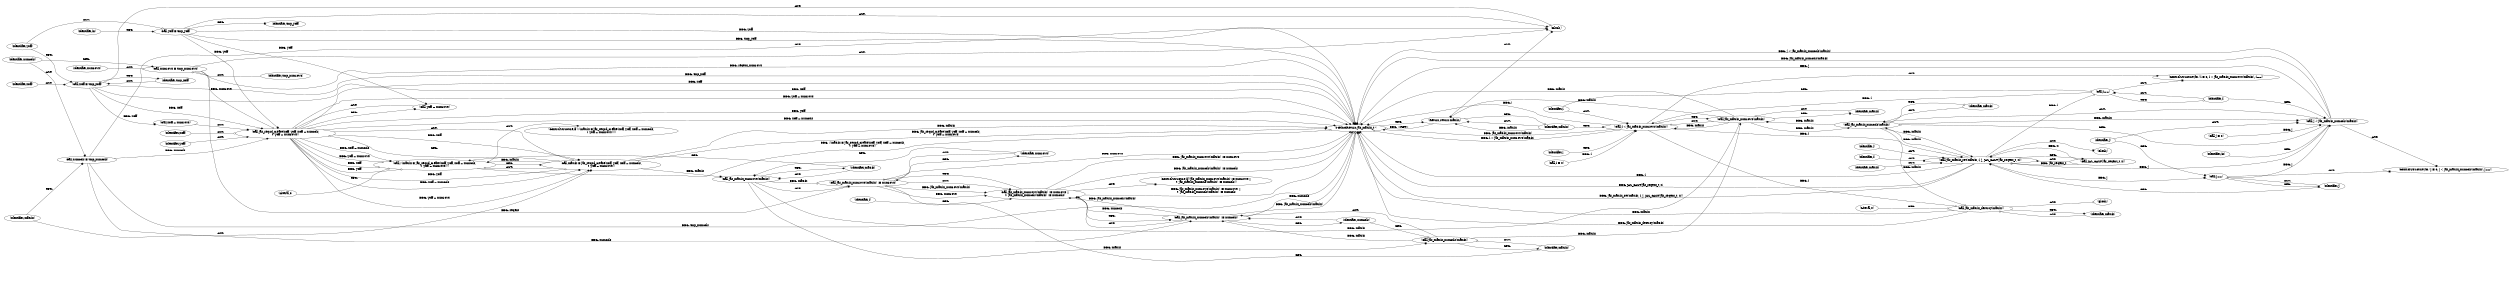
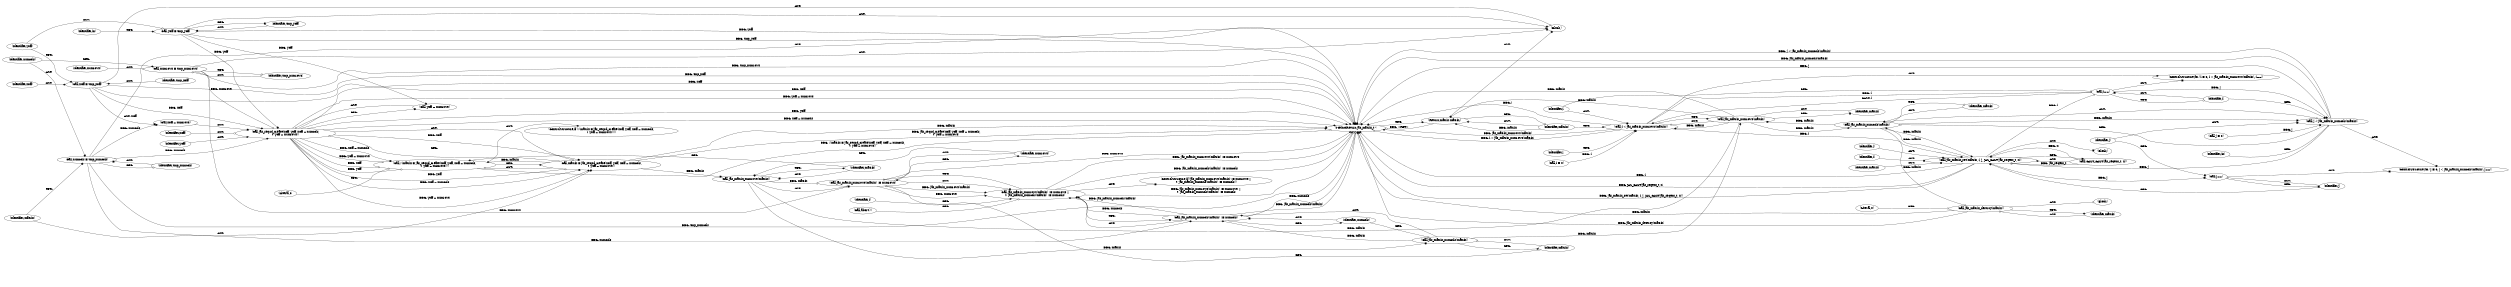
edge "(Identifier,tmp_yoff)" -> "(Call,yoff = tmp_yoff)": added, label "AST:"
edge "(Call,numrows = tmp_numrows)" -> "(MethodReturn,jas_matrix_t *)": label "DDG: seqent_numrows" -> "DDG: tmp_numrows"
edge "(Call,numrows = tmp_numrows)" -> "(Identifier,tmp_numrows)": added, label "CFG:"
edge "(Call,xoff = tmp_xoff)" -> "(Identifier,tmp_xoff)": removed, label "CFG:"
edge "(Call,i++)" -> "(Call,i < jas_matrix_numrows(matrix))": label "DDG: i" -> "CAST: i"
edge "(Call,xoff = tmp_xoff)" -> "(Call,xoff + numrows)": label "DDG: xoff" -> "AST: xoff"
node "(Return,return matrix;)": label "(Return,return matrix;)" -> "(Return,matrix matrix;)"
edge "(Call,numcols = tmp_numcols)" -> "(Call,xoff + numrows)": added, label "DDG: numcols"
node "(Call,JAS_CAST(jas_seqent_t, x))": label "(Call,JAS_CAST(jas_seqent_t, x))" -> "(Call,CAST_CAST(jas_seqent_t, x))"
node "(Identifier,tmp_numcols)": added
edge "(Call,j++)" -> "(Call,j < jas_matrix_numcols(matrix))": now "(Call,i++)" -> "(Call,j < jas_matrix_numcols(matrix))"
edge "(Call,i < jas_matrix_numrows(matrix))" -> "(Call,jas_matrix_destroy(matrix))": now "(Call,i < jas_matrix_numrows(matrix))" -> "(Call,i++)"
edge "(Call,numrows = tmp_numrows)" -> "(Call,jas_matrix_numrows(matrix) != numrows)": label "DDG: seqent" -> "DDG: numrows"
node "(Call,abort())": added
